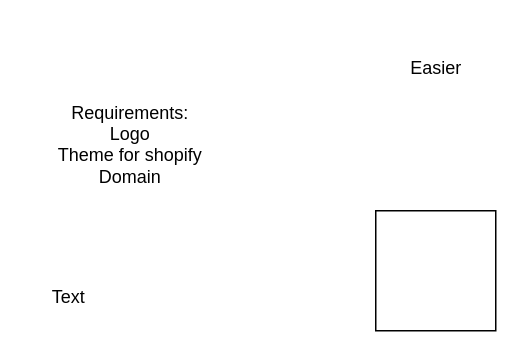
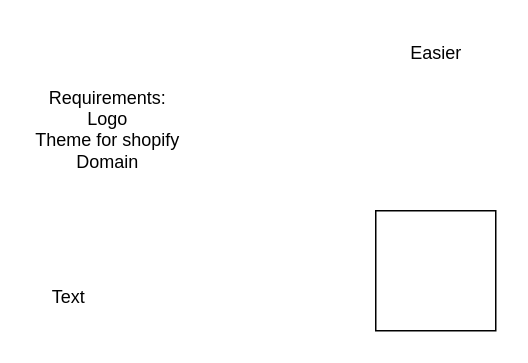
node "Easier": moved (436, 68) -> (436, 53)
node "Requirements: Logo Theme for shopify Domain": moved (130, 155) -> (107, 140)
